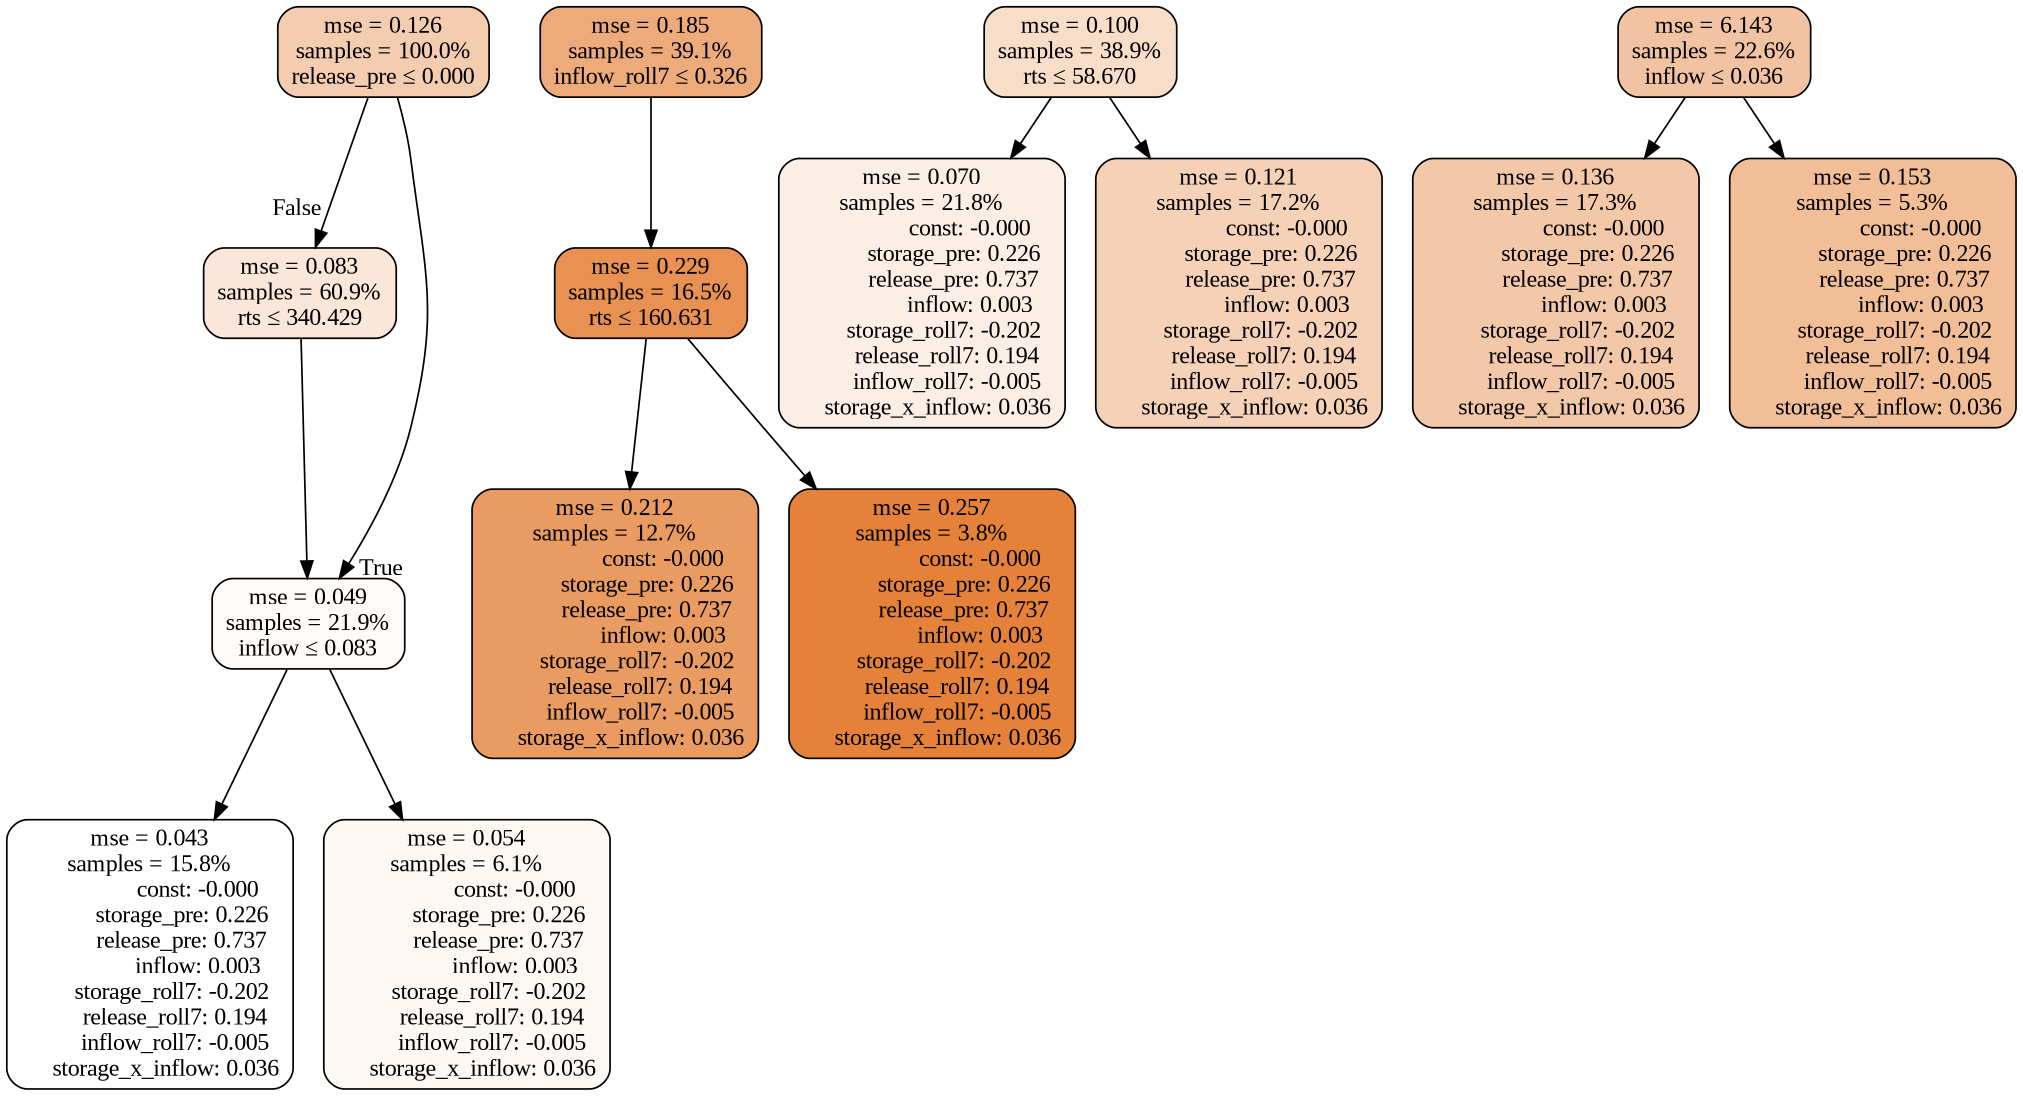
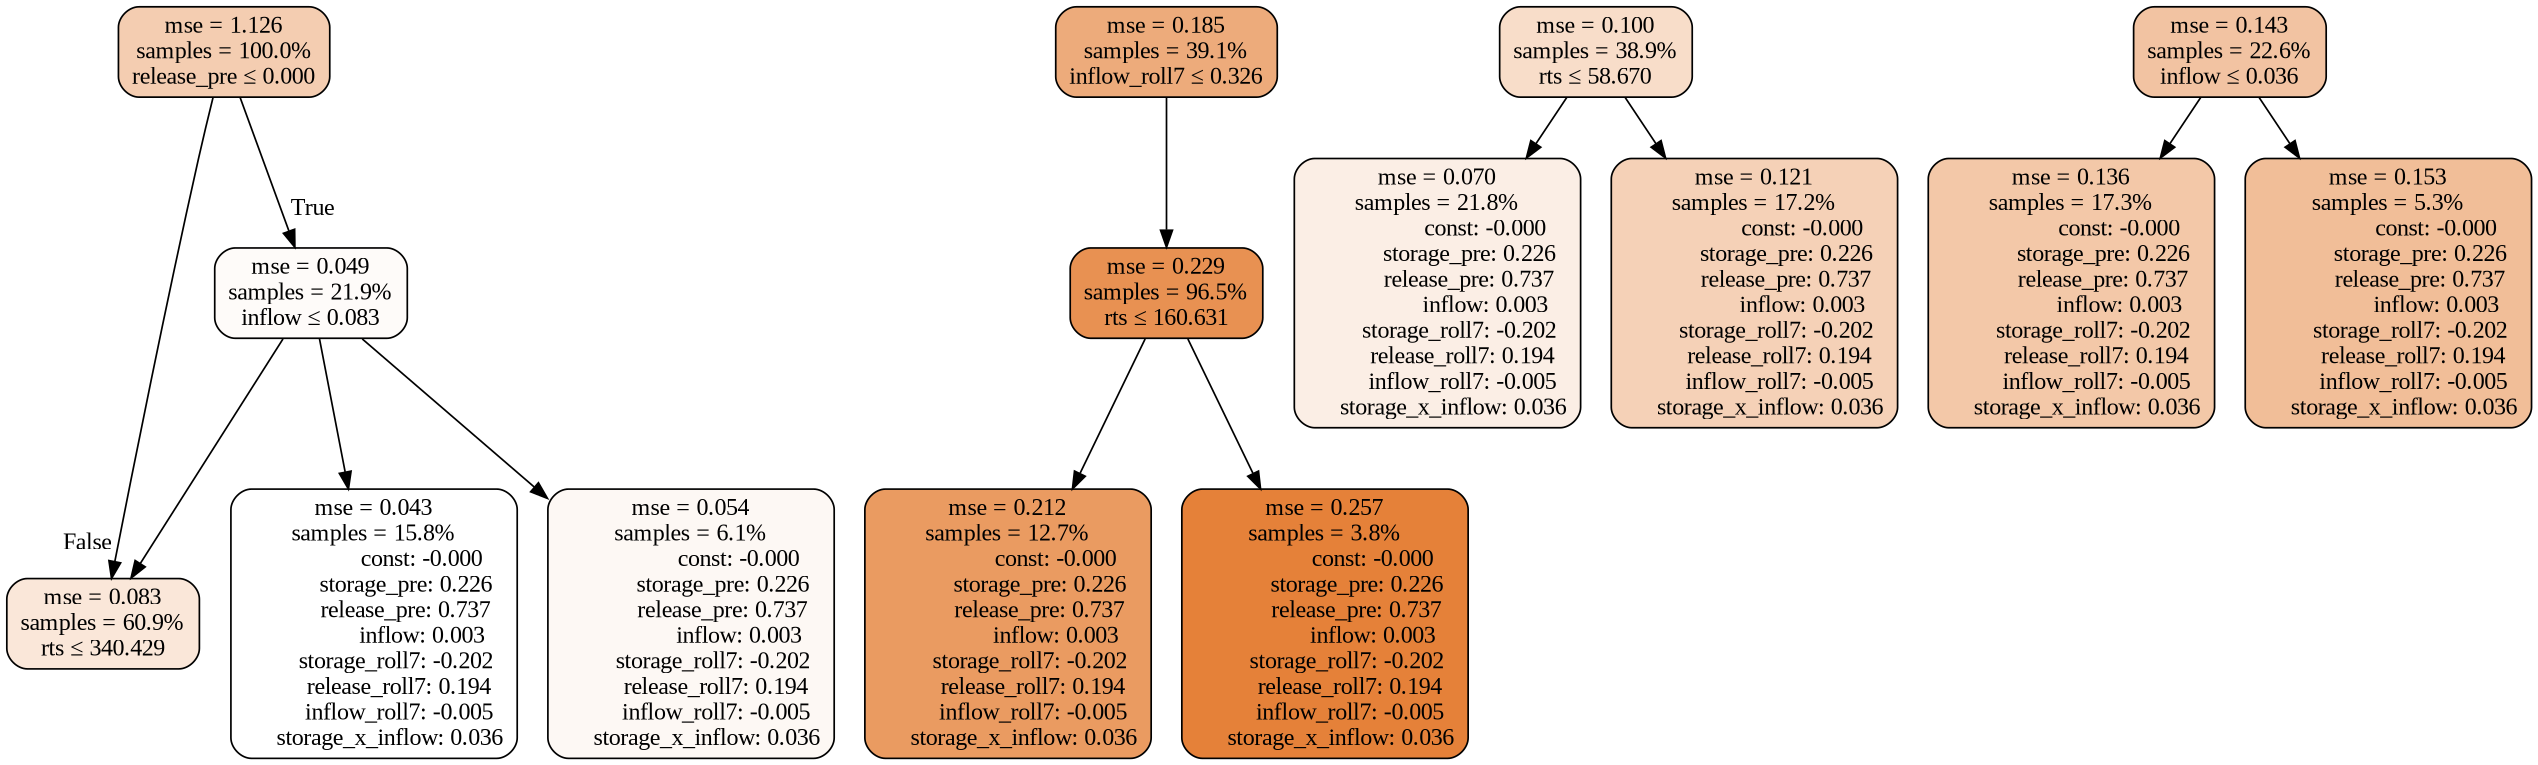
node "mse = 0.126 samples = 100.0% release_pre ≤ 0.000": label "mse = 0.126 samples = 100.0% release_pre ≤ 0.000" -> "mse = 1.126 samples = 100.0% release_pre ≤ 0.000"
node "mse = 6.143 samples = 22.6% inflow ≤ 0.036": label "mse = 6.143 samples = 22.6% inflow ≤ 0.036" -> "mse = 0.143 samples = 22.6% inflow ≤ 0.036"
node "mse = 0.229 samples = 16.5% rts ≤ 160.631": label "mse = 0.229 samples = 16.5% rts ≤ 160.631" -> "mse = 0.229 samples = 96.5% rts ≤ 160.631"
edge "mse = 0.083 samples = 60.9% rts ≤ 340.429" -> "mse = 0.049 samples = 21.9% inflow ≤ 0.083": reversed
